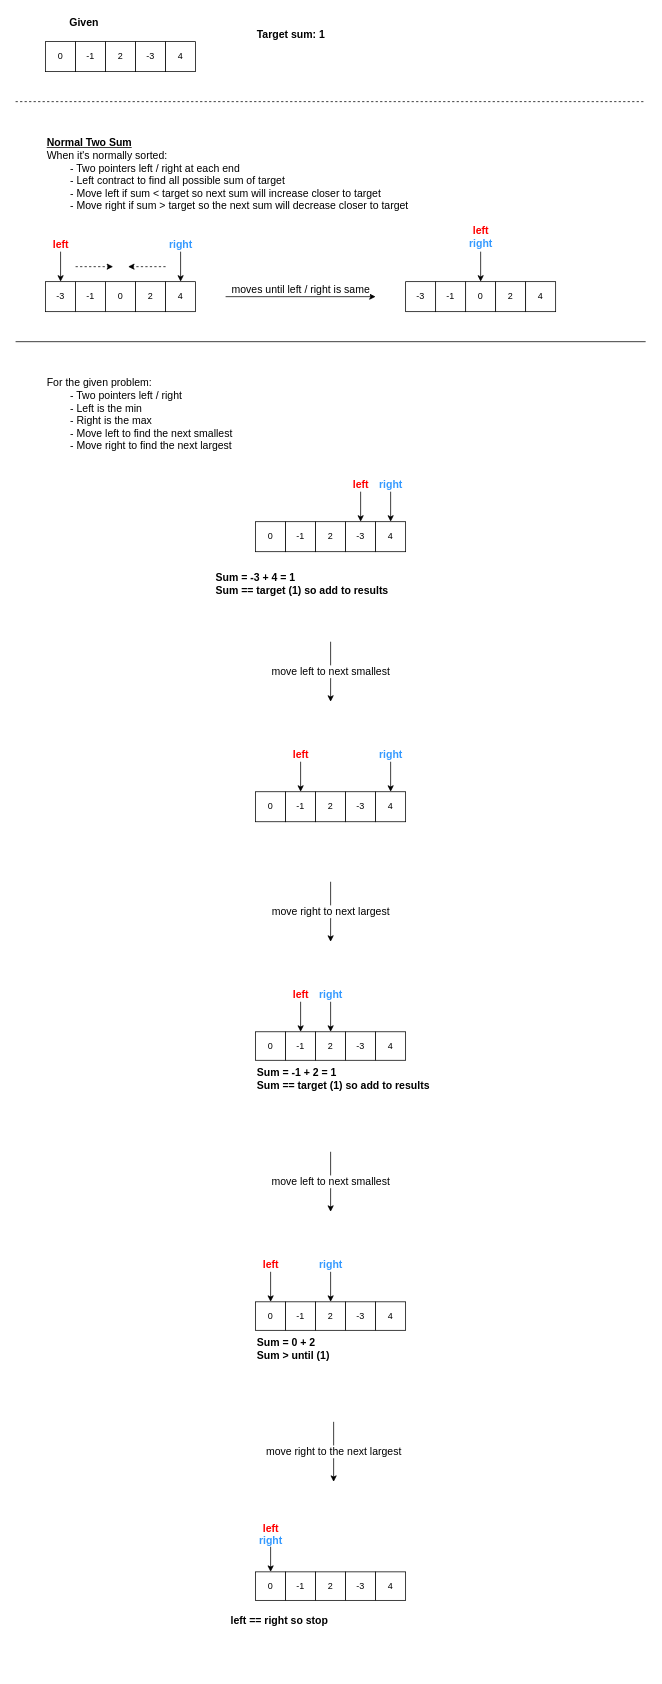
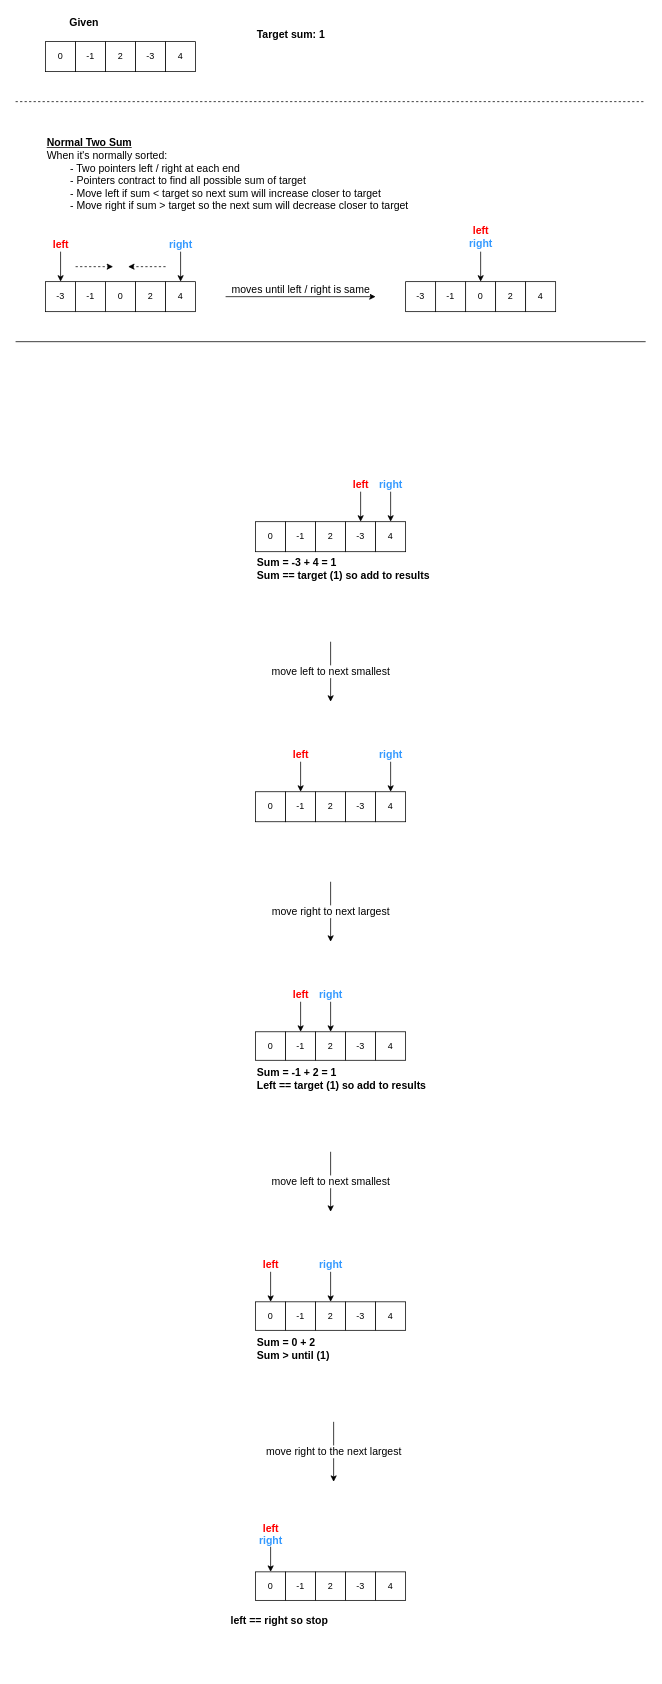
node "Normal Two Sum When it's normally sorted: - Two pointers left / right at each end - Left contract to find all possible sum of target - Move left if sum < target so next sum will increase closer to target - Move right if sum > target so the next sum will decrease closer to target": label "Normal Two Sum When it's normally sorted: - Two pointers left / right at each end - Left contract to find all possible sum of target - Move left if sum < target so next sum will increase closer to target - Move right if sum > target so the next sum will decrease closer to target" -> "Normal Two Sum When it's normally sorted: - Two pointers left / right at each end - Pointers contract to find all possible sum of target - Move left if sum < target so next sum will increase closer to target - Move right if sum > target so the next sum will decrease closer to target"
node "For the given problem: - Two pointers left / right - Left is the min - Right is the max - Move left to find the next smallest - Move right to find the next largest": removed
node "Sum = -3 + 4 = 1 Sum == target (1) so add to results": moved (304, 597) -> (345, 582)
node "Sum = -1 + 2 = 1 Sum == target (1) so add to results": label "Sum = -1 + 2 = 1 Sum == target (1) so add to results" -> "Sum = -1 + 2 = 1 Left == target (1) so add to results"
